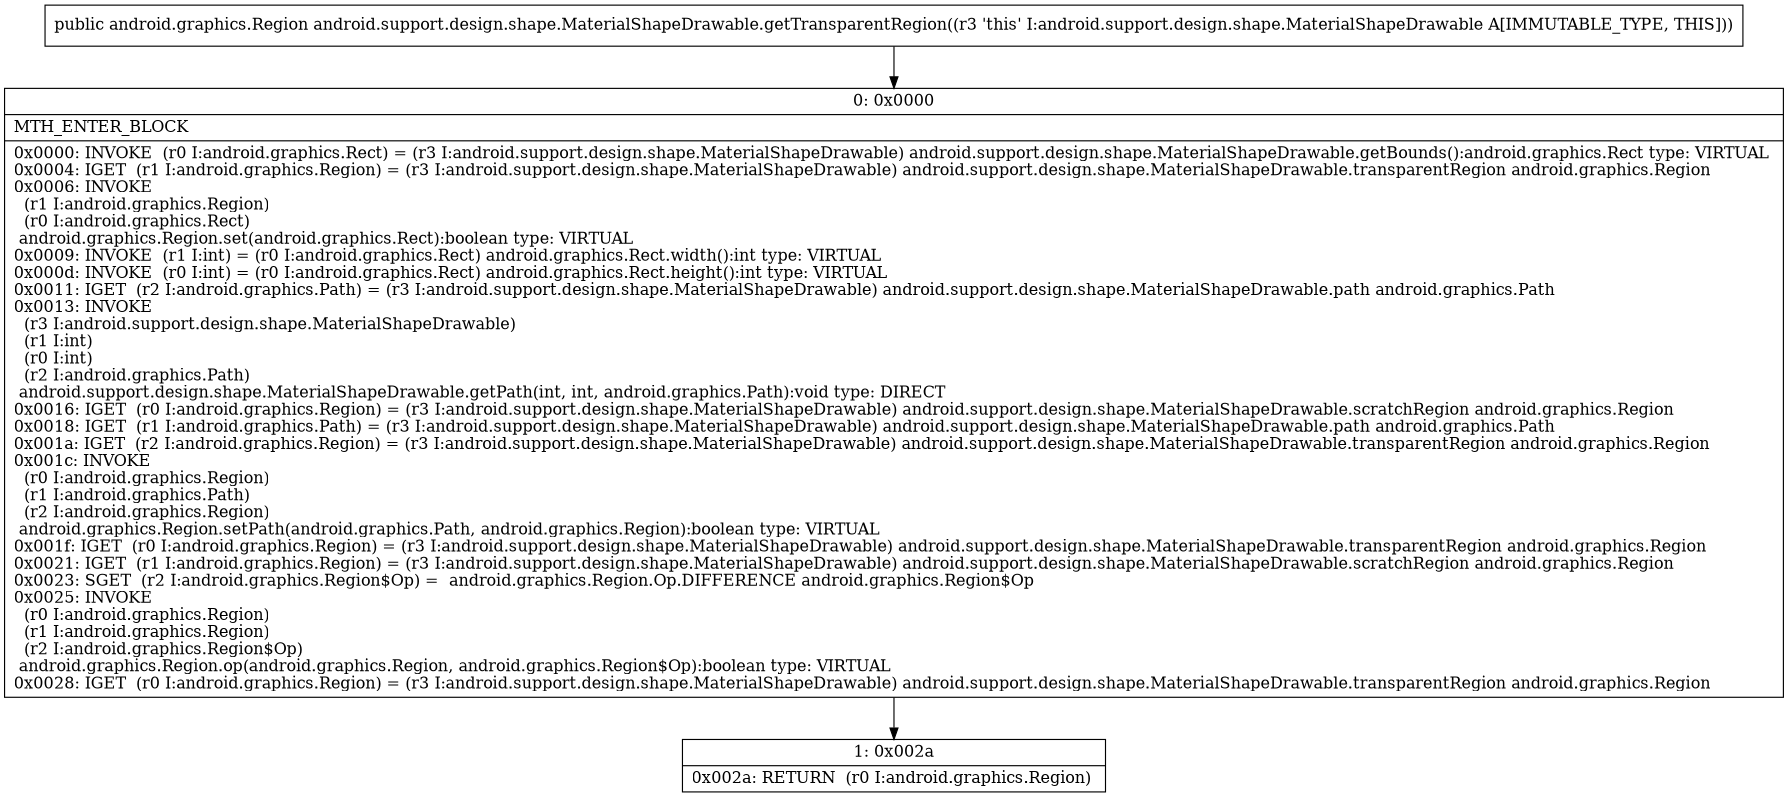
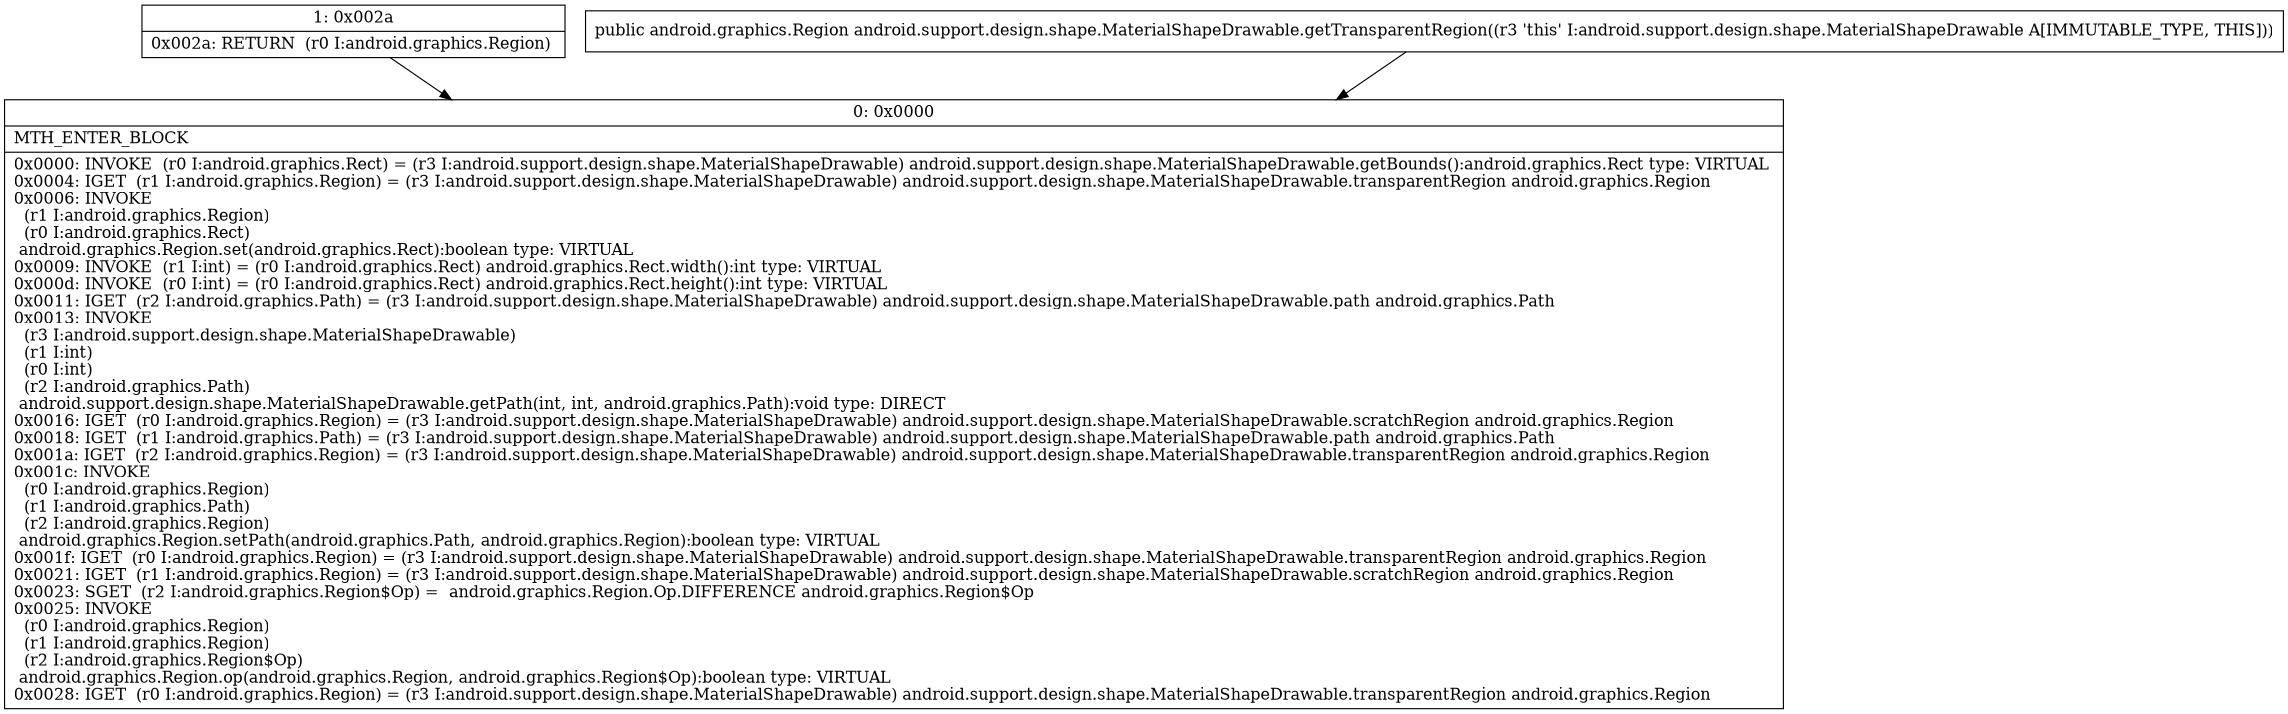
edge "0: 0x0000" -> "1: 0x002a": reversed
